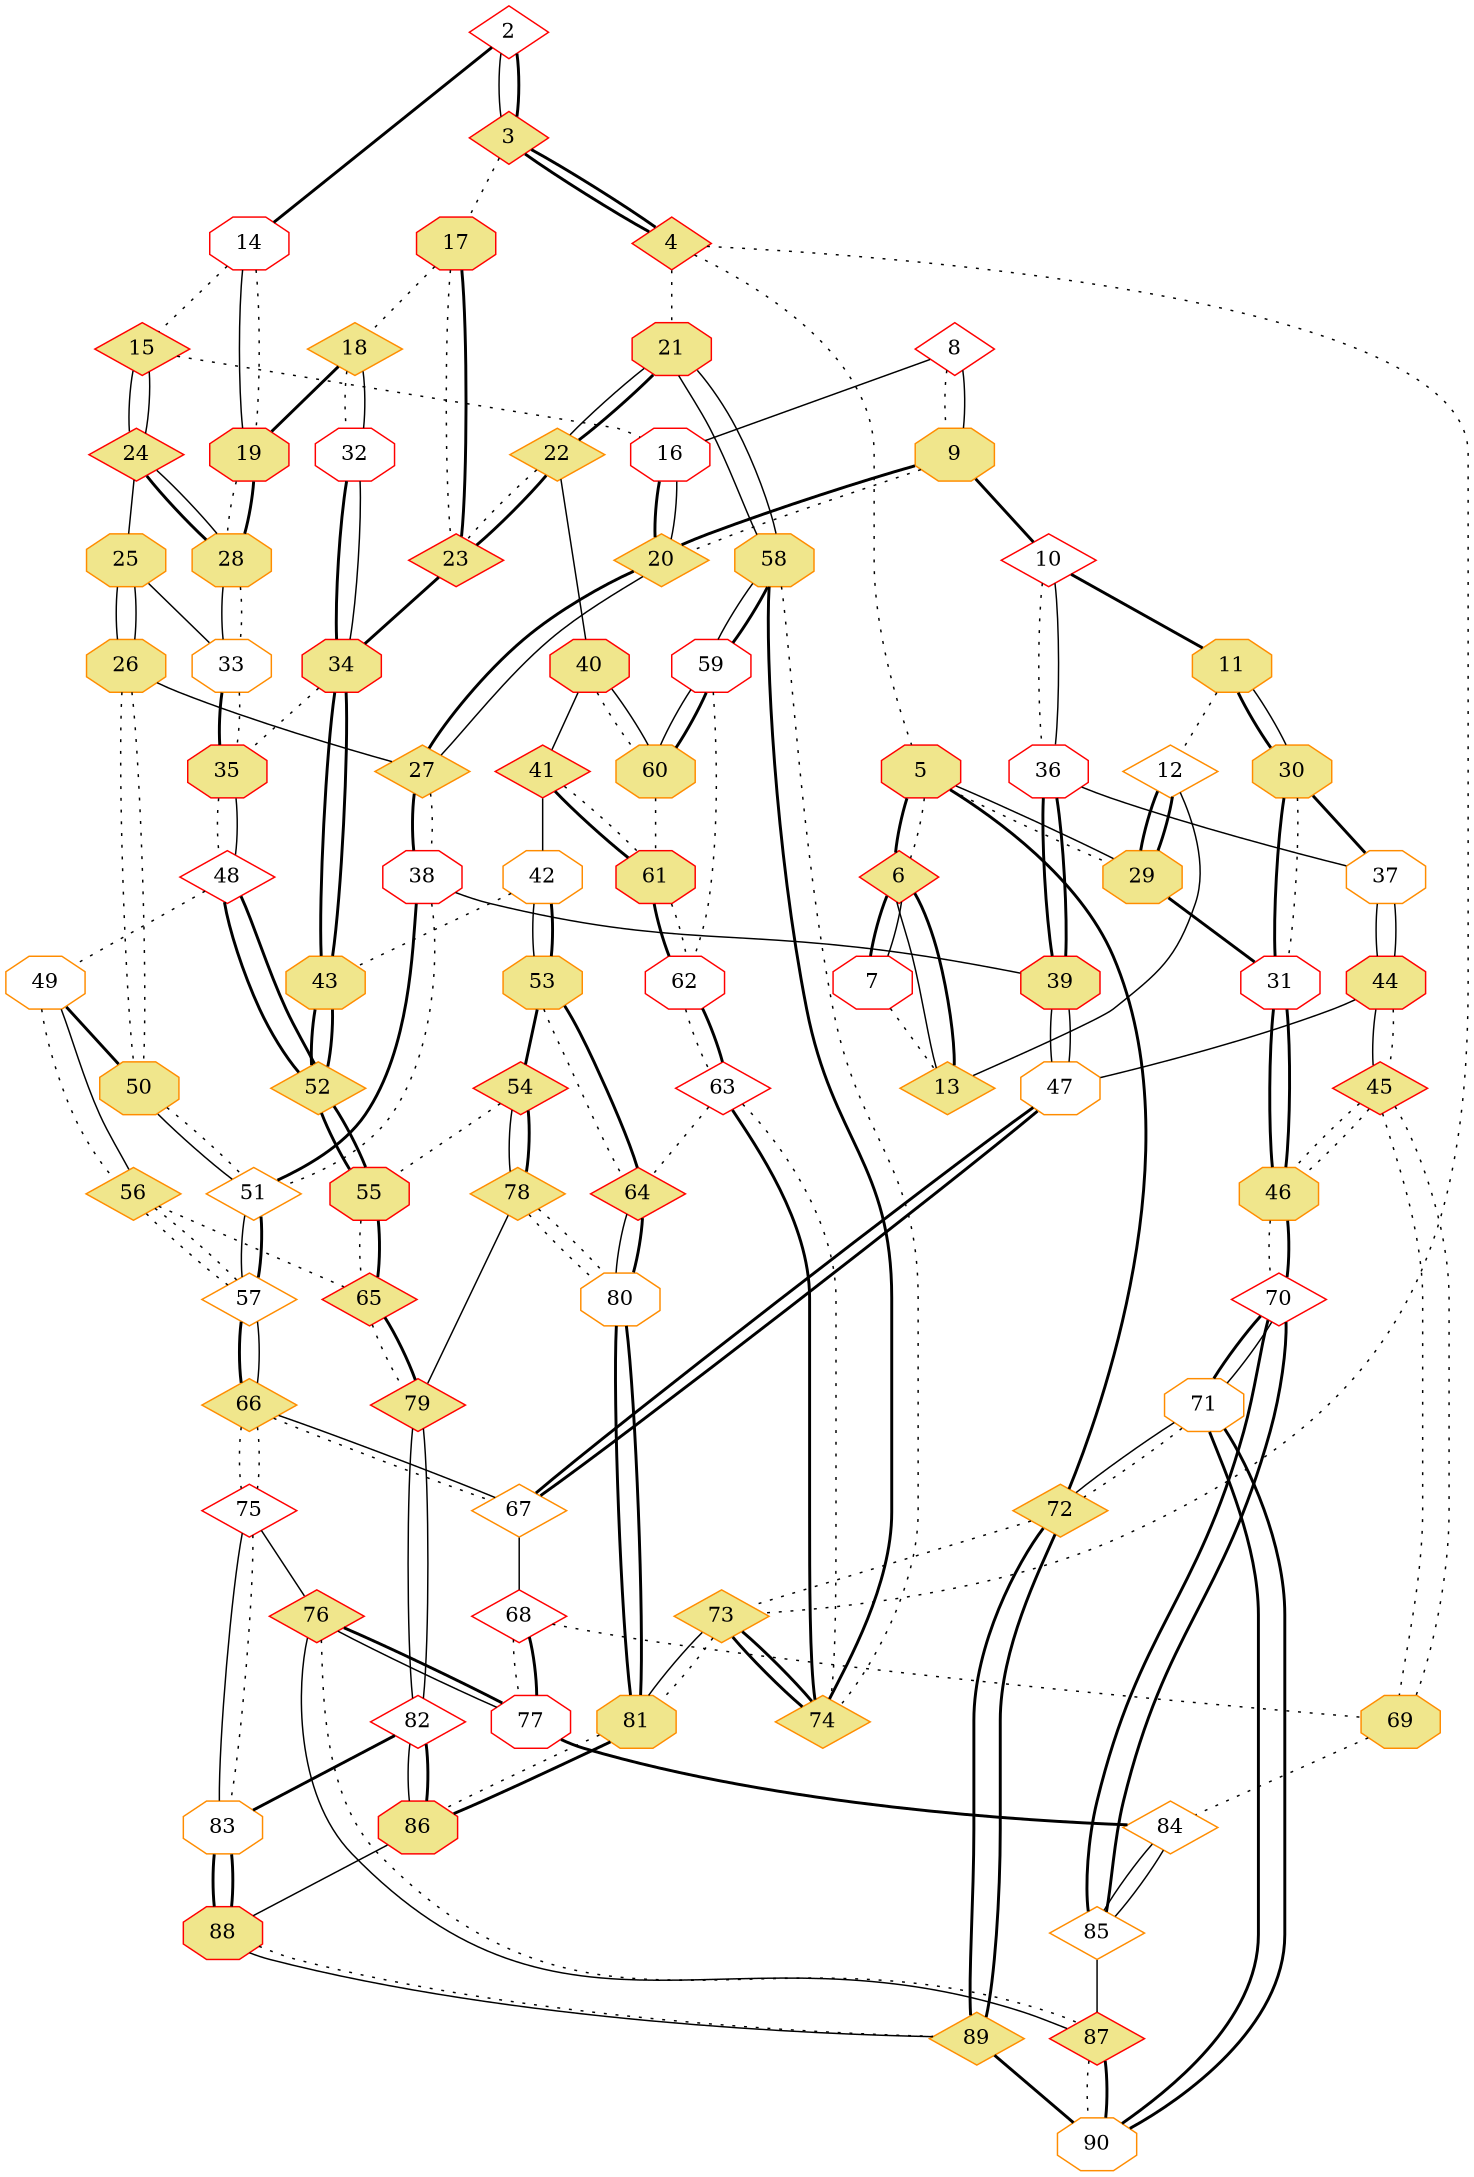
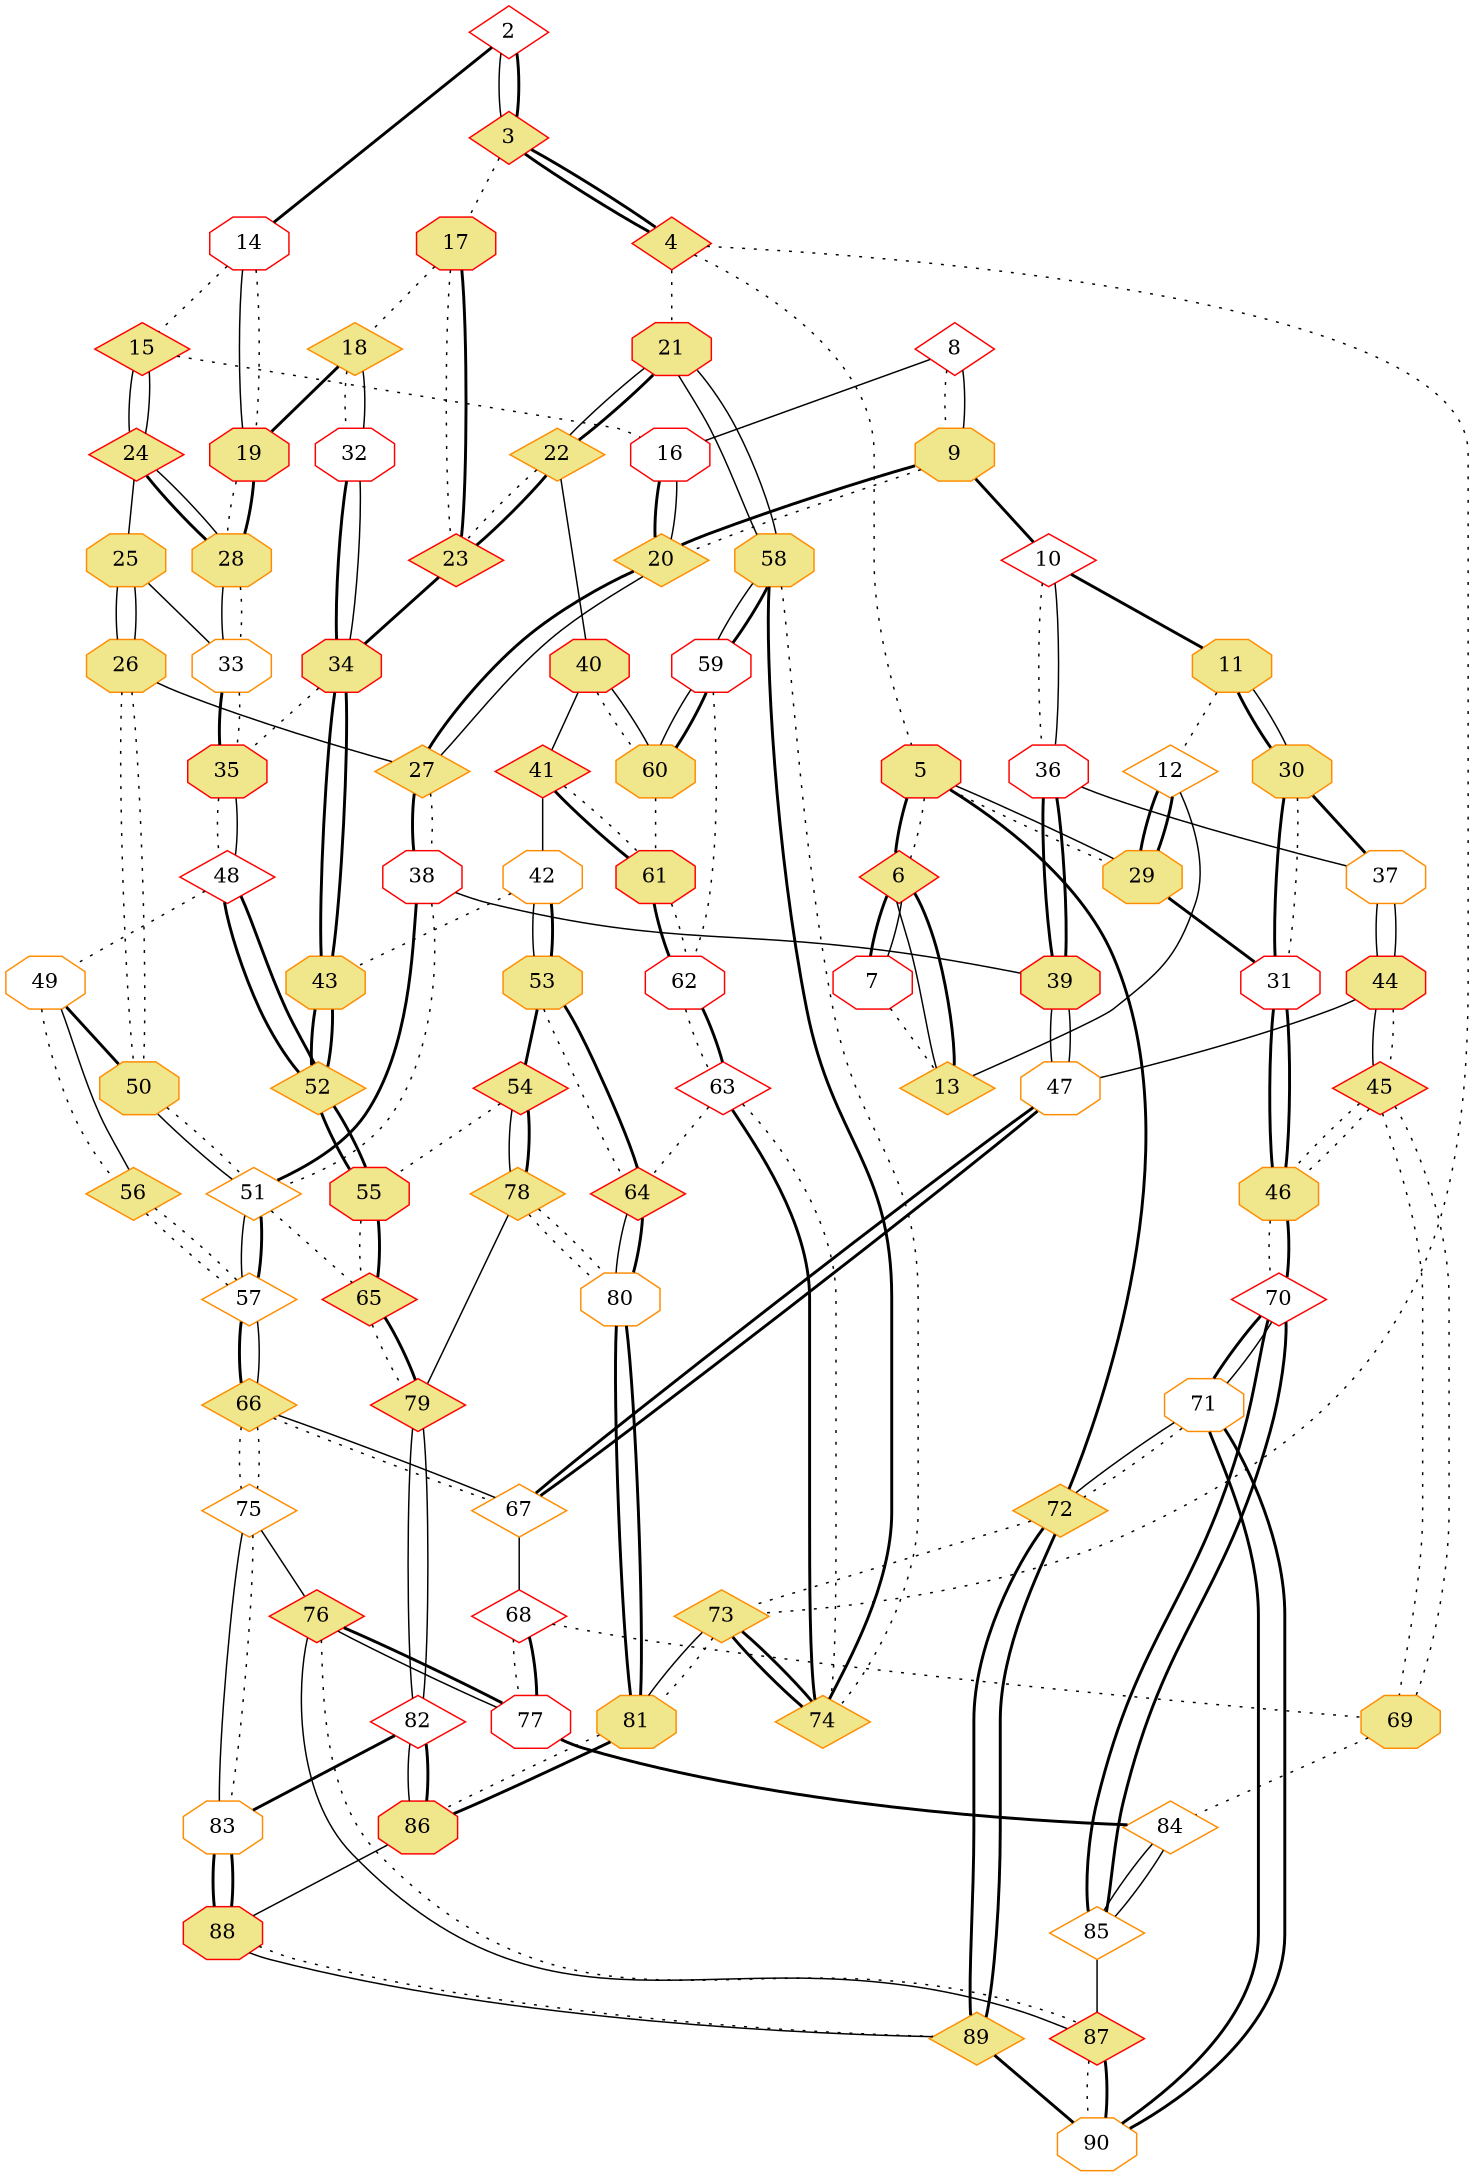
edge "56" -- "65": now "51" -- "65"
node "75": color red -> darkorange
